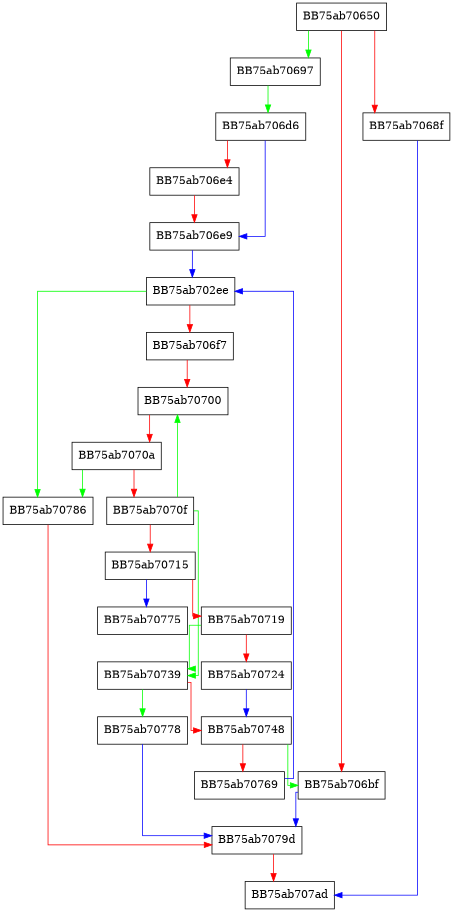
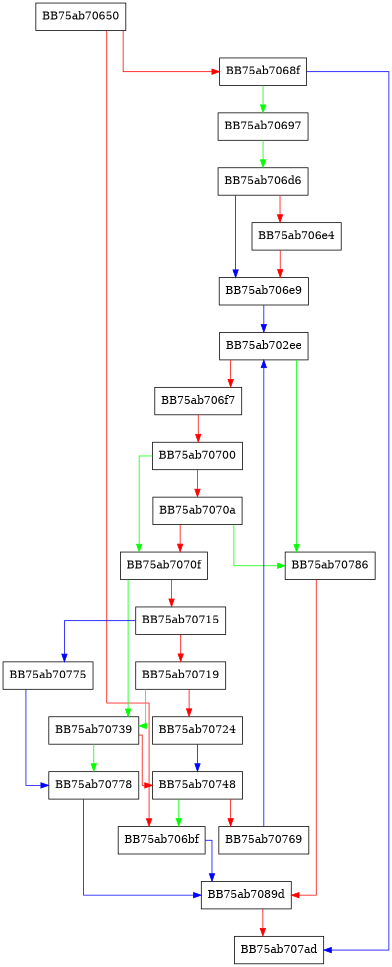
edge "BB75ab70650" -> "BB75ab70697": now "BB75ab7068f" -> "BB75ab70697"
edge "BB75ab7070f" -> "BB75ab70700": reversed
edge "BB75ab70775" -> "BB75ab70778": added
node "BB75ab7079d": label "BB75ab7079d" -> "BB75ab7089d"
